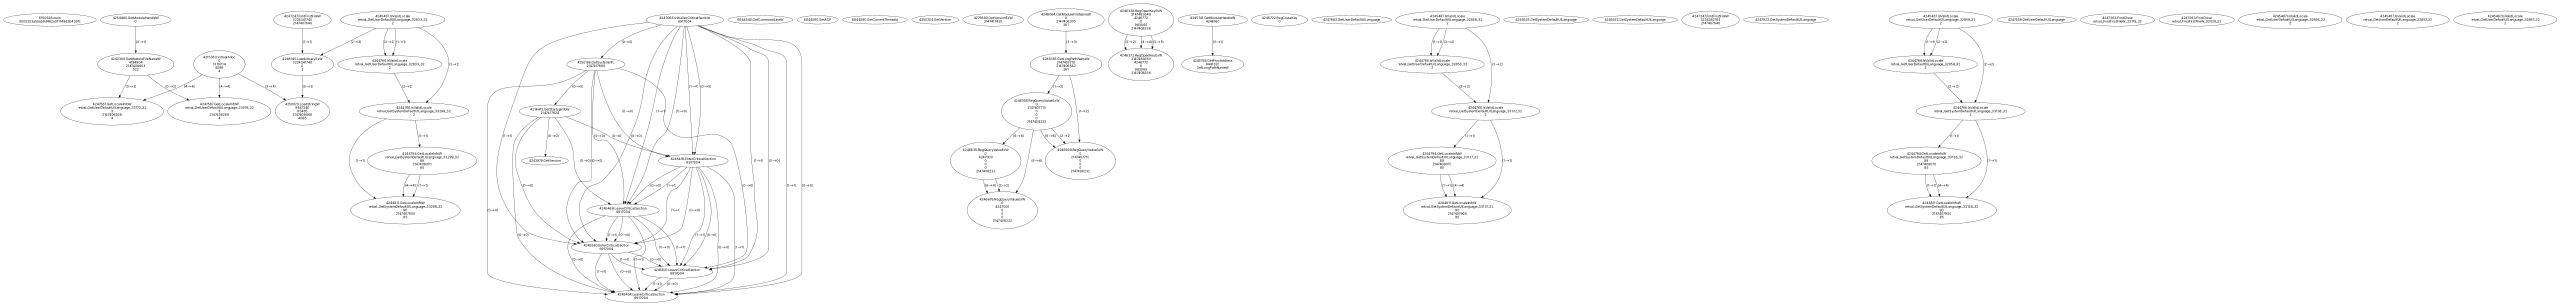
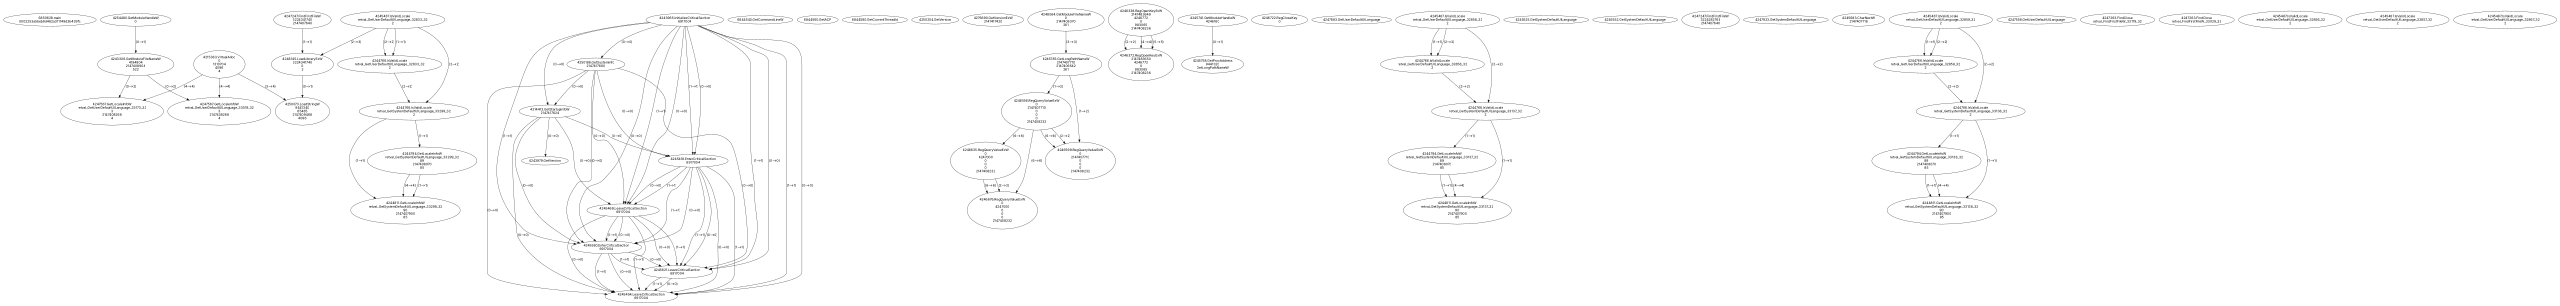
node "6150628.main 0002253a5beb9d462a311149d3b439fc": label "6150628.main 0002253a5beb9d462a311149d3b439fc" -> "6850628.main 0002253a5beb9d462a311149d3b439fc"
node "4245683.CharNextW 2147407716": added
edge "4243965.InitializeCriticalSection 6917004" -> "4214413.GetStartupInfoW 2147417624": added, label "(0-->0)"
